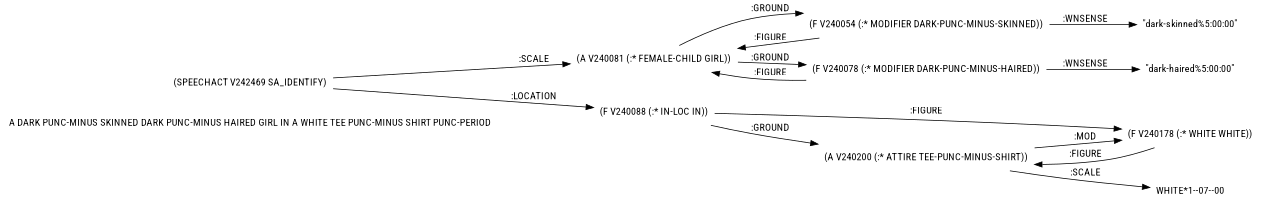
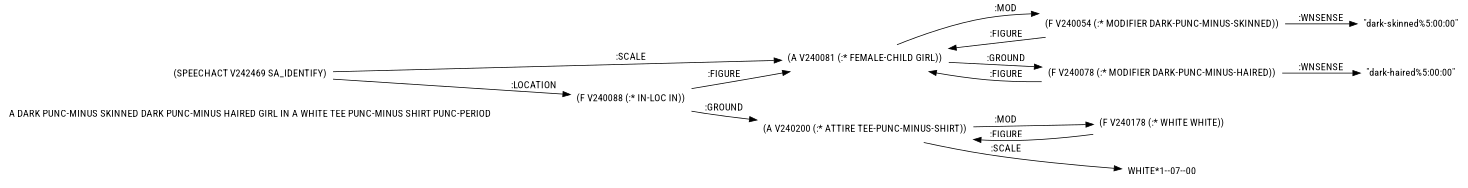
edge "(A V240081 (:* FEMALE-CHILD GIRL))" -> "(F V240054 (:* MODIFIER DARK-PUNC-MINUS-SKINNED))": label ":GROUND" -> ":MOD"
edge "(F V240088 (:* IN-LOC IN))" -> "(F V240178 (:* WHITE WHITE))": now "(F V240088 (:* IN-LOC IN))" -> "(A V240081 (:* FEMALE-CHILD GIRL))"
